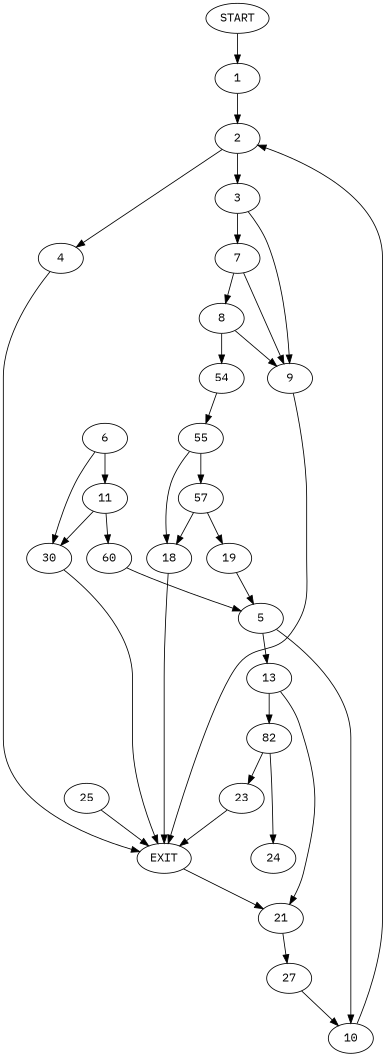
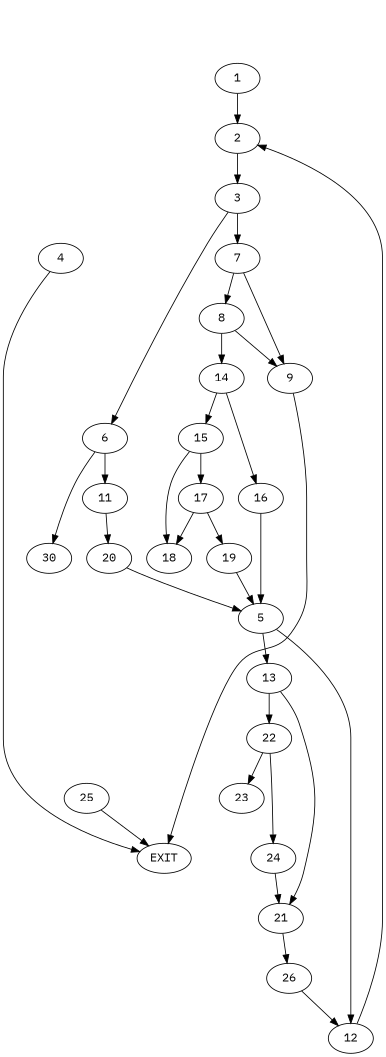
node "START": removed
edge "2" -> "4": removed
edge "3" -> "9": now "3" -> "6"
node "54": label "54" -> "14"
node "55": label "55" -> "15"
node "57": label "57" -> "17"
node "16": added
edge "11" -> "30": removed
node "60": label "60" -> "20"
edge "30" -> "EXIT": removed
edge "18" -> "EXIT": removed
node "82": label "82" -> "22"
edge "23" -> "EXIT": removed
edge "EXIT" -> "21": now "24" -> "21"
node "27": label "27" -> "26"
node "10": label "10" -> "12"
